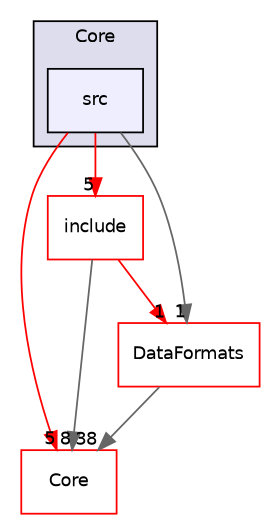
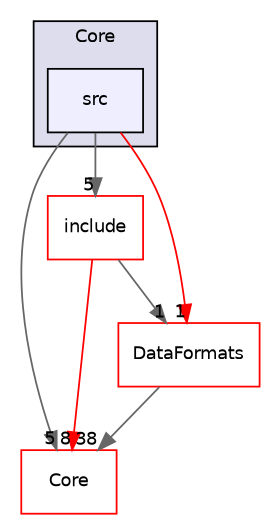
edge "src" -> "include": color red -> gray40
edge "src" -> "DataFormats": color gray40 -> red
edge "src" -> "Core": color red -> gray40
edge "include" -> "DataFormats": color red -> gray40
edge "include" -> "Core": color gray40 -> red
